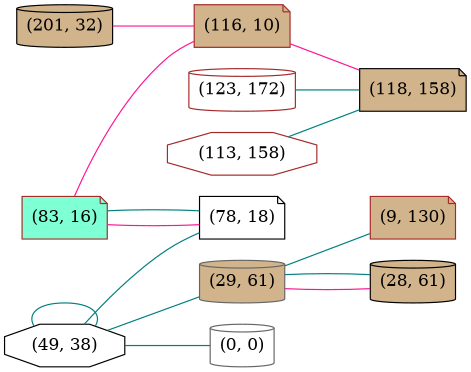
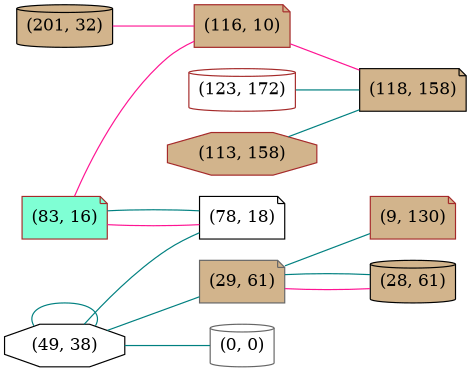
node "(113, 158)": fillcolor white -> tan
node "(29, 61)": shape cylinder -> note
